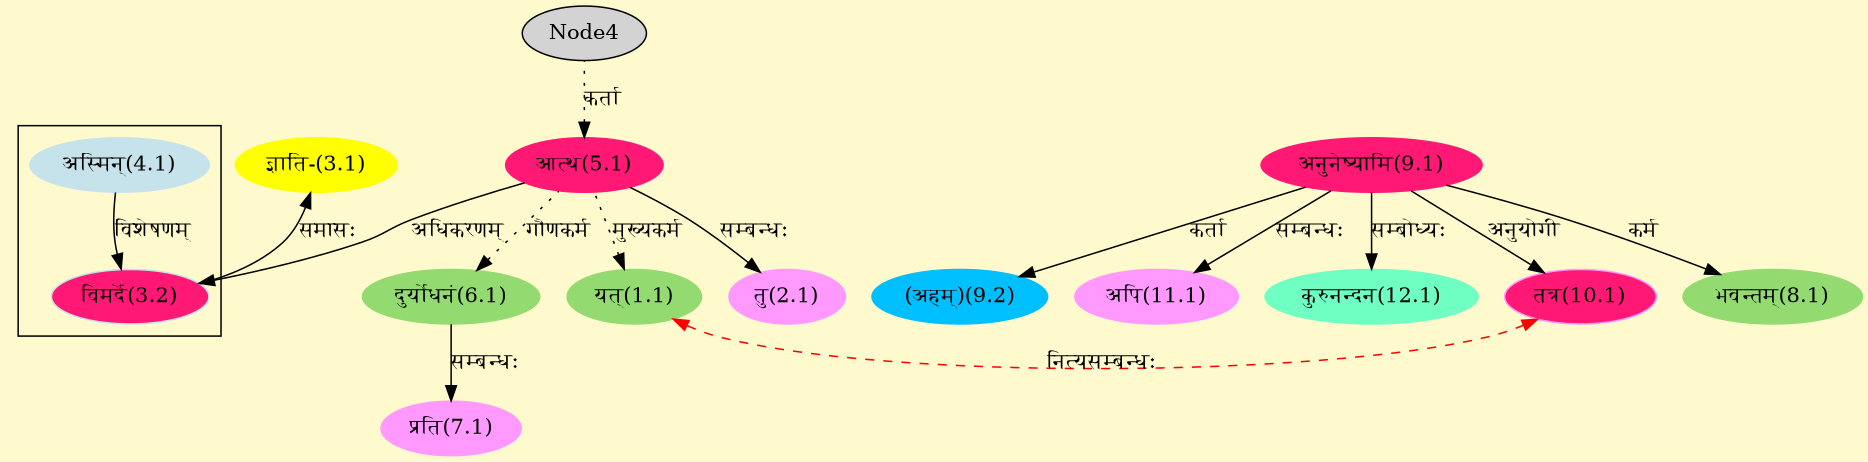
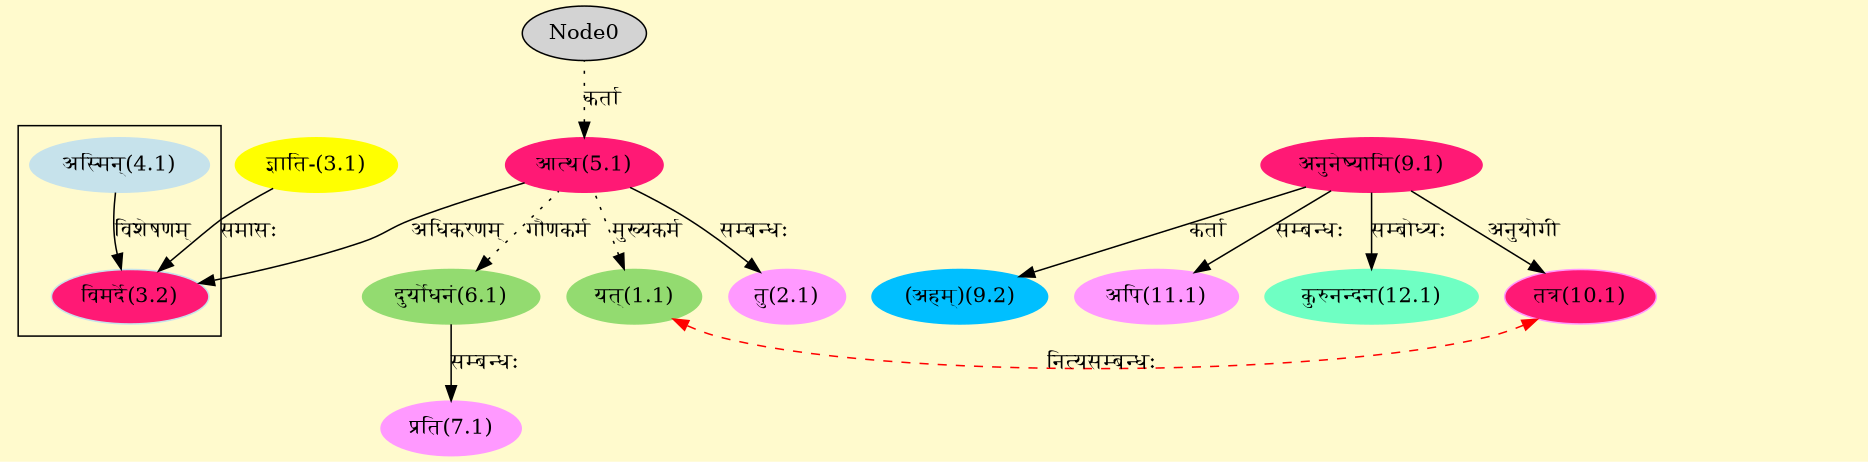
node "Node4": label "Node4" -> "Node0"
edge "विमर्दे(3.2)" -> "ज्ञाति-(3.1)": reversed
node "भवन्तम्(8.1)": removed
